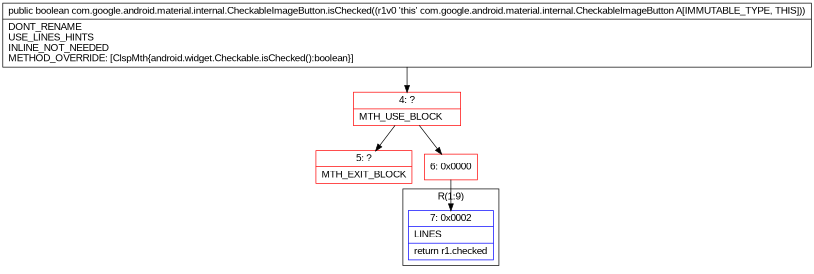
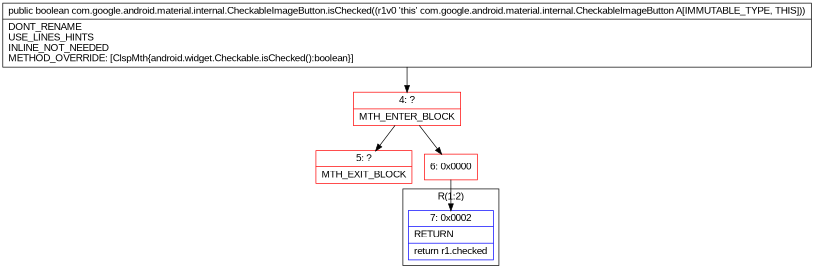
node "4: ?": text "MTH_USE_BLOCK" -> "MTH_ENTER_BLOCK"
cluster "R(1:9)": label "R(1:9)" -> "R(1:2)"
node "7: 0x0002": text "LINES" -> "RETURN"
